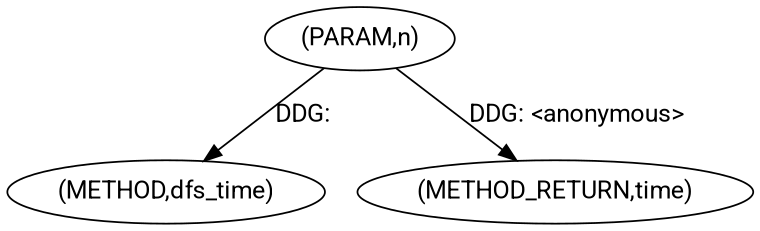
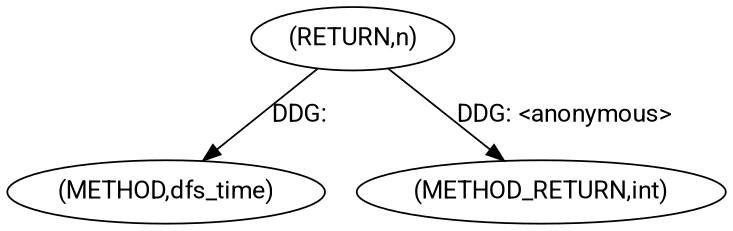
node "(PARAM,n)": label "(PARAM,n)" -> "(RETURN,n)"
node "(METHOD_RETURN,time)": label "(METHOD_RETURN,time)" -> "(METHOD_RETURN,int)"
